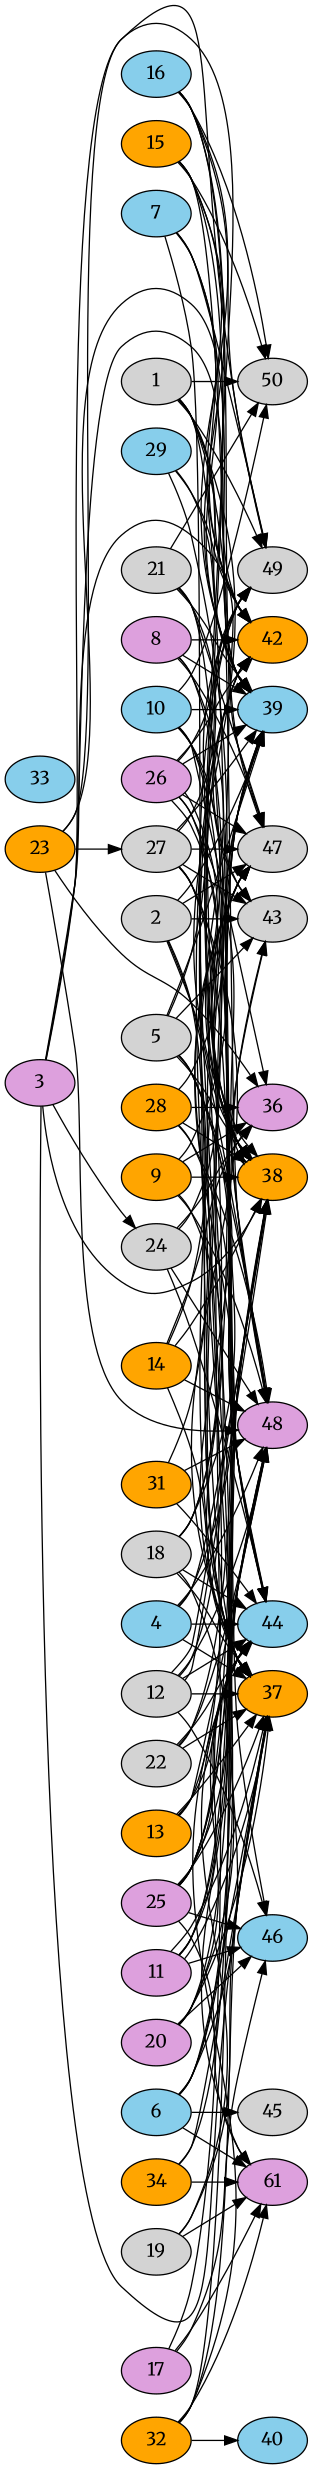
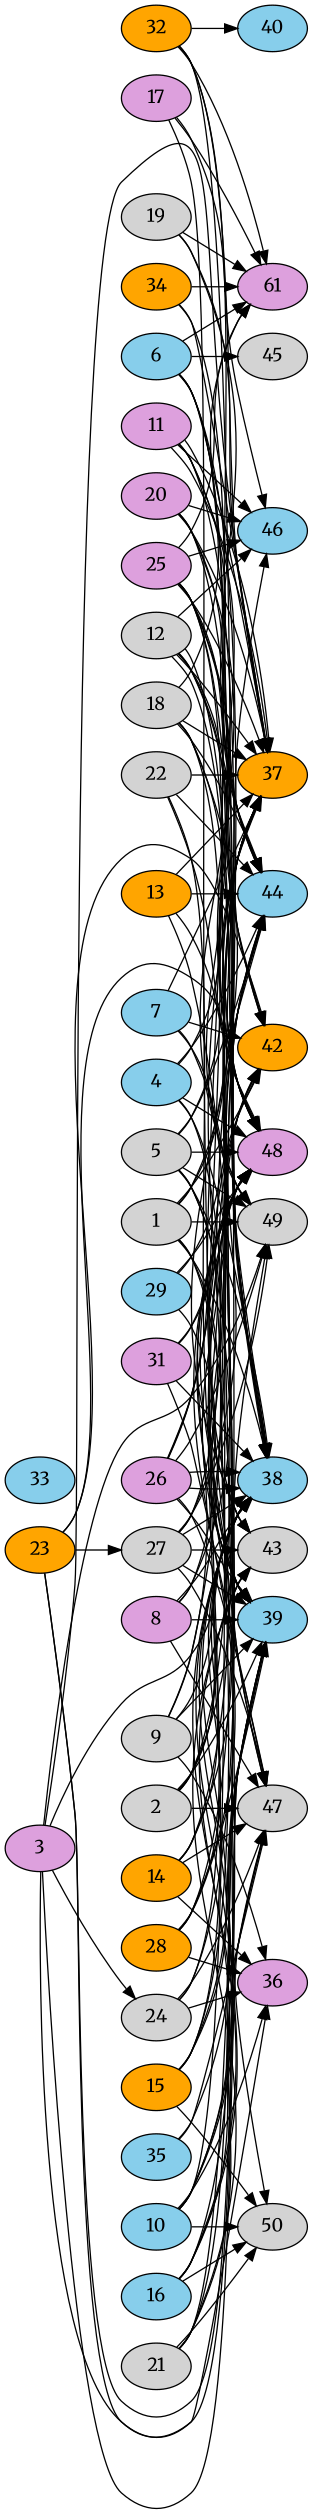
node "9": fillcolor orange -> lightgrey
node "38": fillcolor orange -> skyblue
edge "31" -> "38": added
node "31": fillcolor orange -> plum
node "35": added
